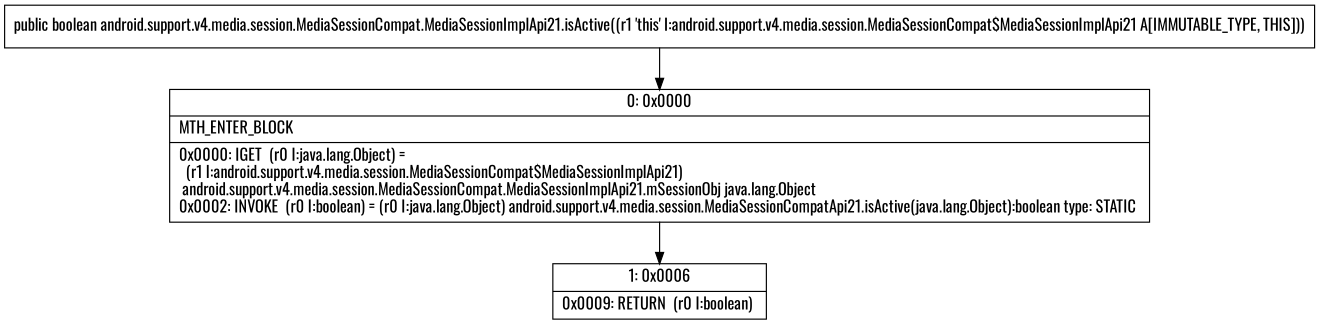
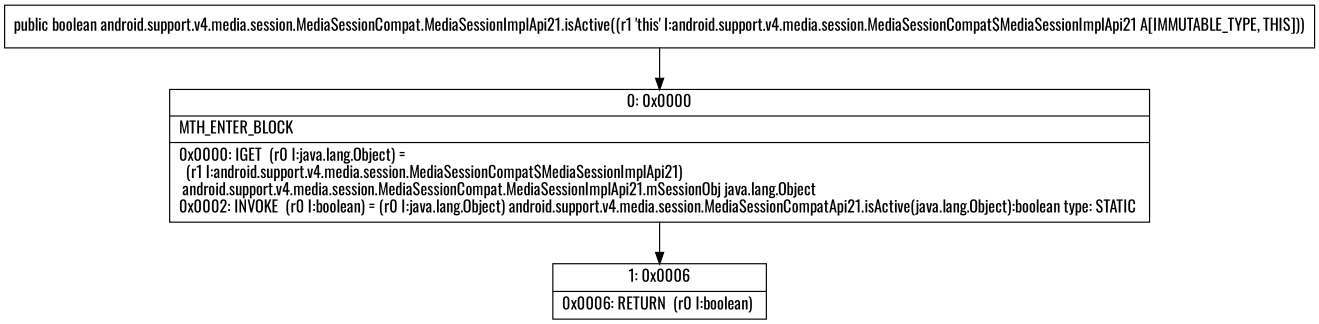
node "1: 0x0006": text "0x0009: RETURN  (r0 I:boolean)" -> "0x0006: RETURN  (r0 I:boolean)"
